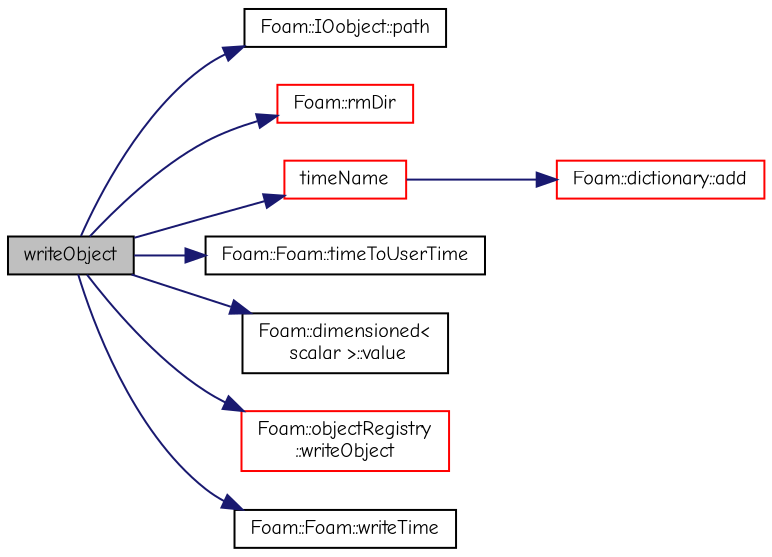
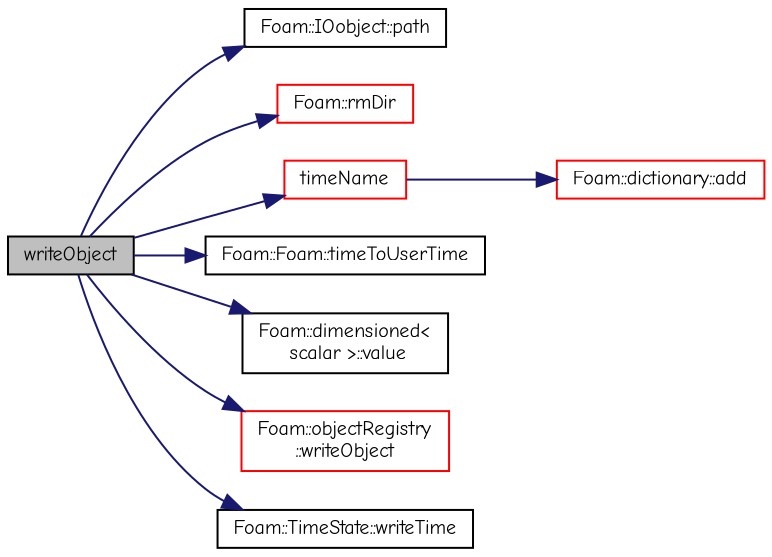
node "Foam::Foam::writeTime": label "Foam::Foam::writeTime" -> "Foam::TimeState::writeTime"
